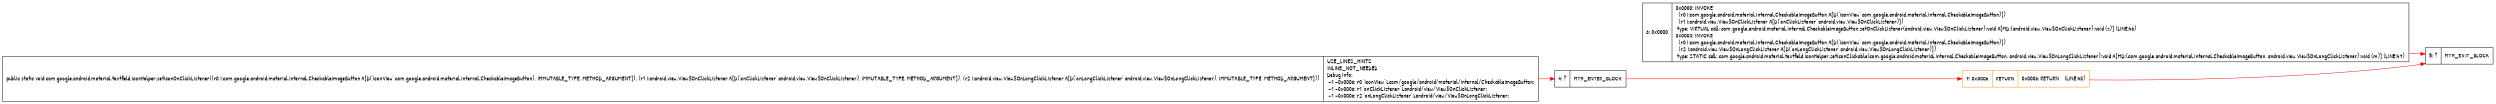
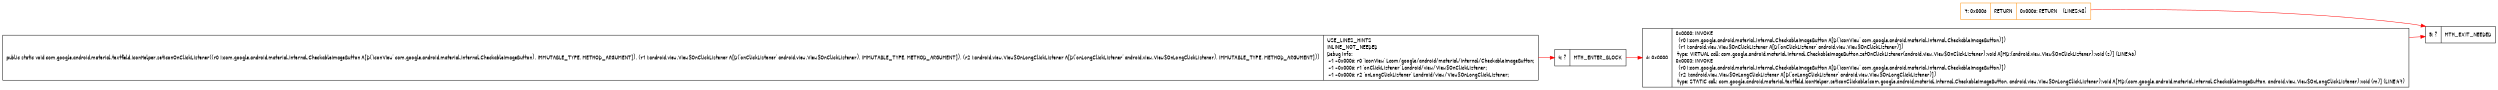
node "5: ?": text "MTH_EXIT_BLOCK" -> "MTH_EXIT_NEEDED"
edge "4: ?" -> "7: 0x0006": now "4: ?" -> "6: 0x0000"
node "7: 0x0006": text "0x0006: RETURN    (LINE:48)" -> "0x0006: RETURN    (LINES:48)"
